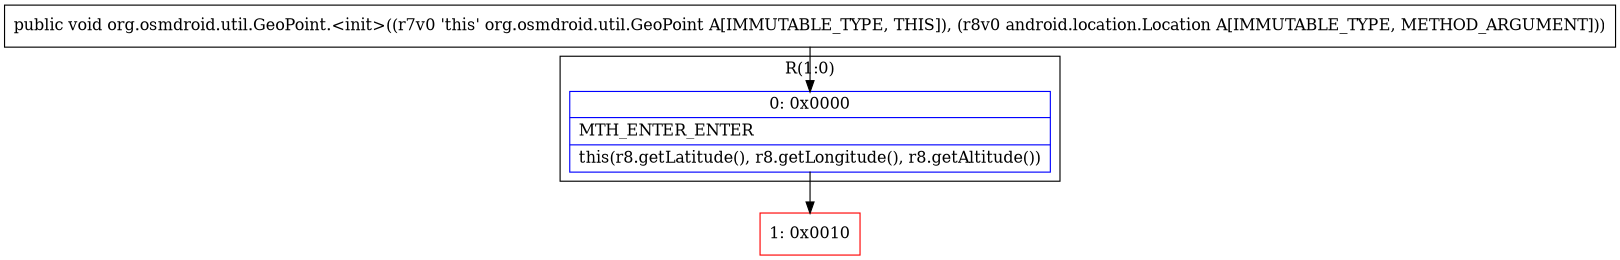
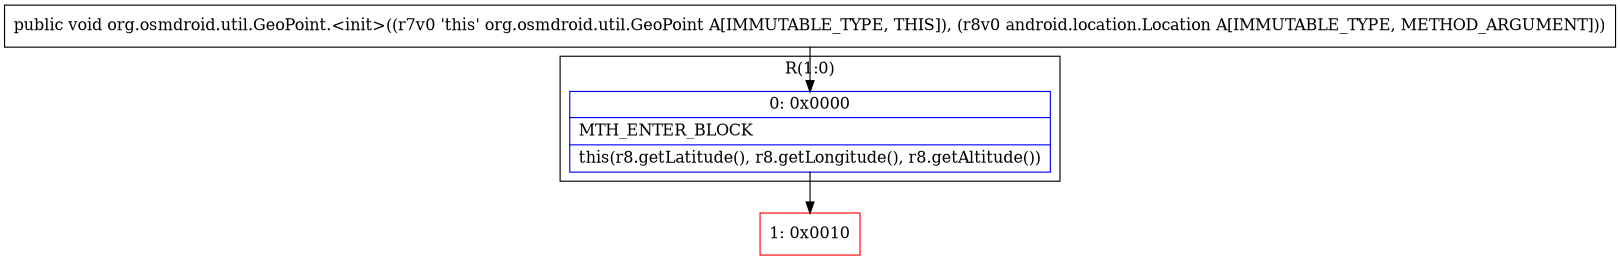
node "0: 0x0000": text "MTH_ENTER_ENTER" -> "MTH_ENTER_BLOCK"
